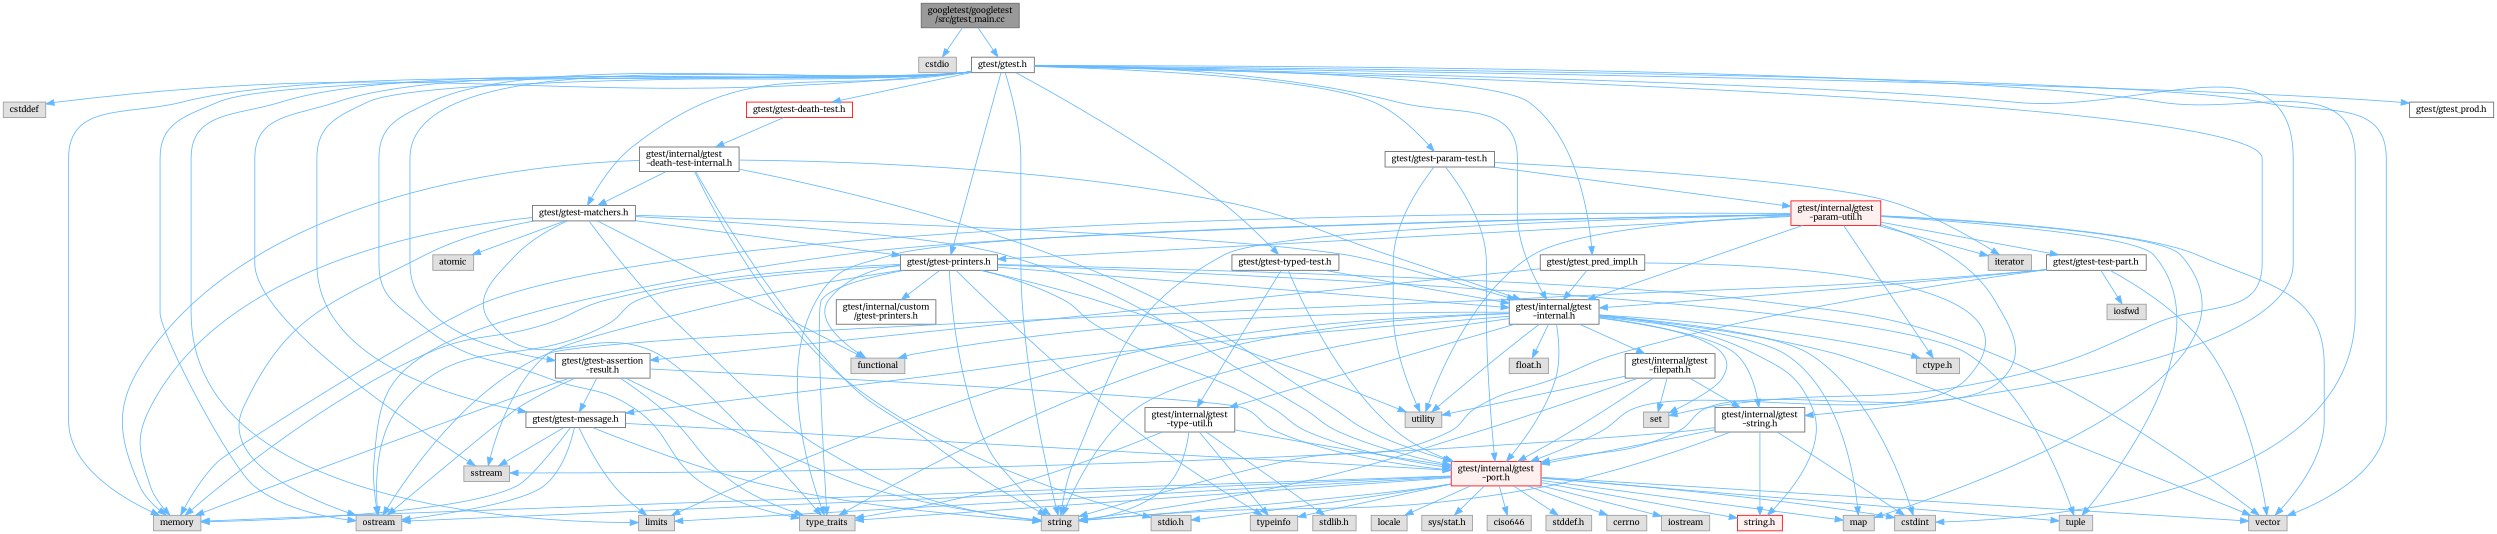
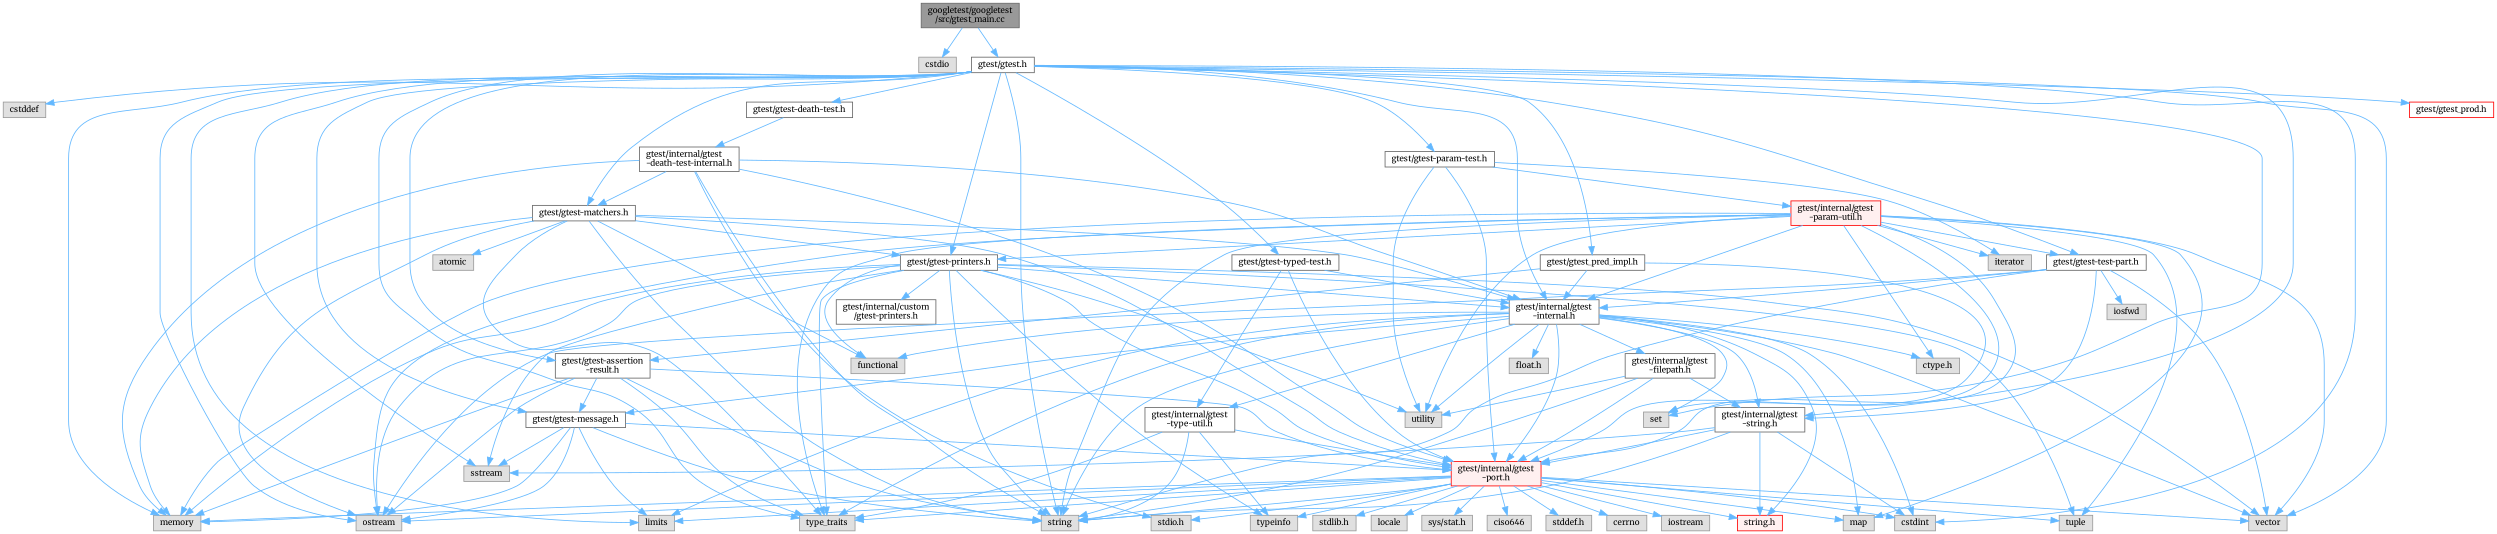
edge "gtest/gtest.h" -> "gtest/gtest-test-part.h": added
node "gtest/gtest-death-test.h": color red -> grey40
node "gtest/gtest_prod.h": color grey40 -> red
edge "gtest/internal/gtest -filepath.h" -> "set": now "gtest/internal/gtest -param-util.h" -> "set"
edge "gtest/gtest-test-part.h" -> "gtest/internal/gtest -string.h": added
edge "gtest/internal/gtest -type-util.h" -> "stdlib.h": now "gtest/internal/gtest -port.h" -> "stdlib.h"
